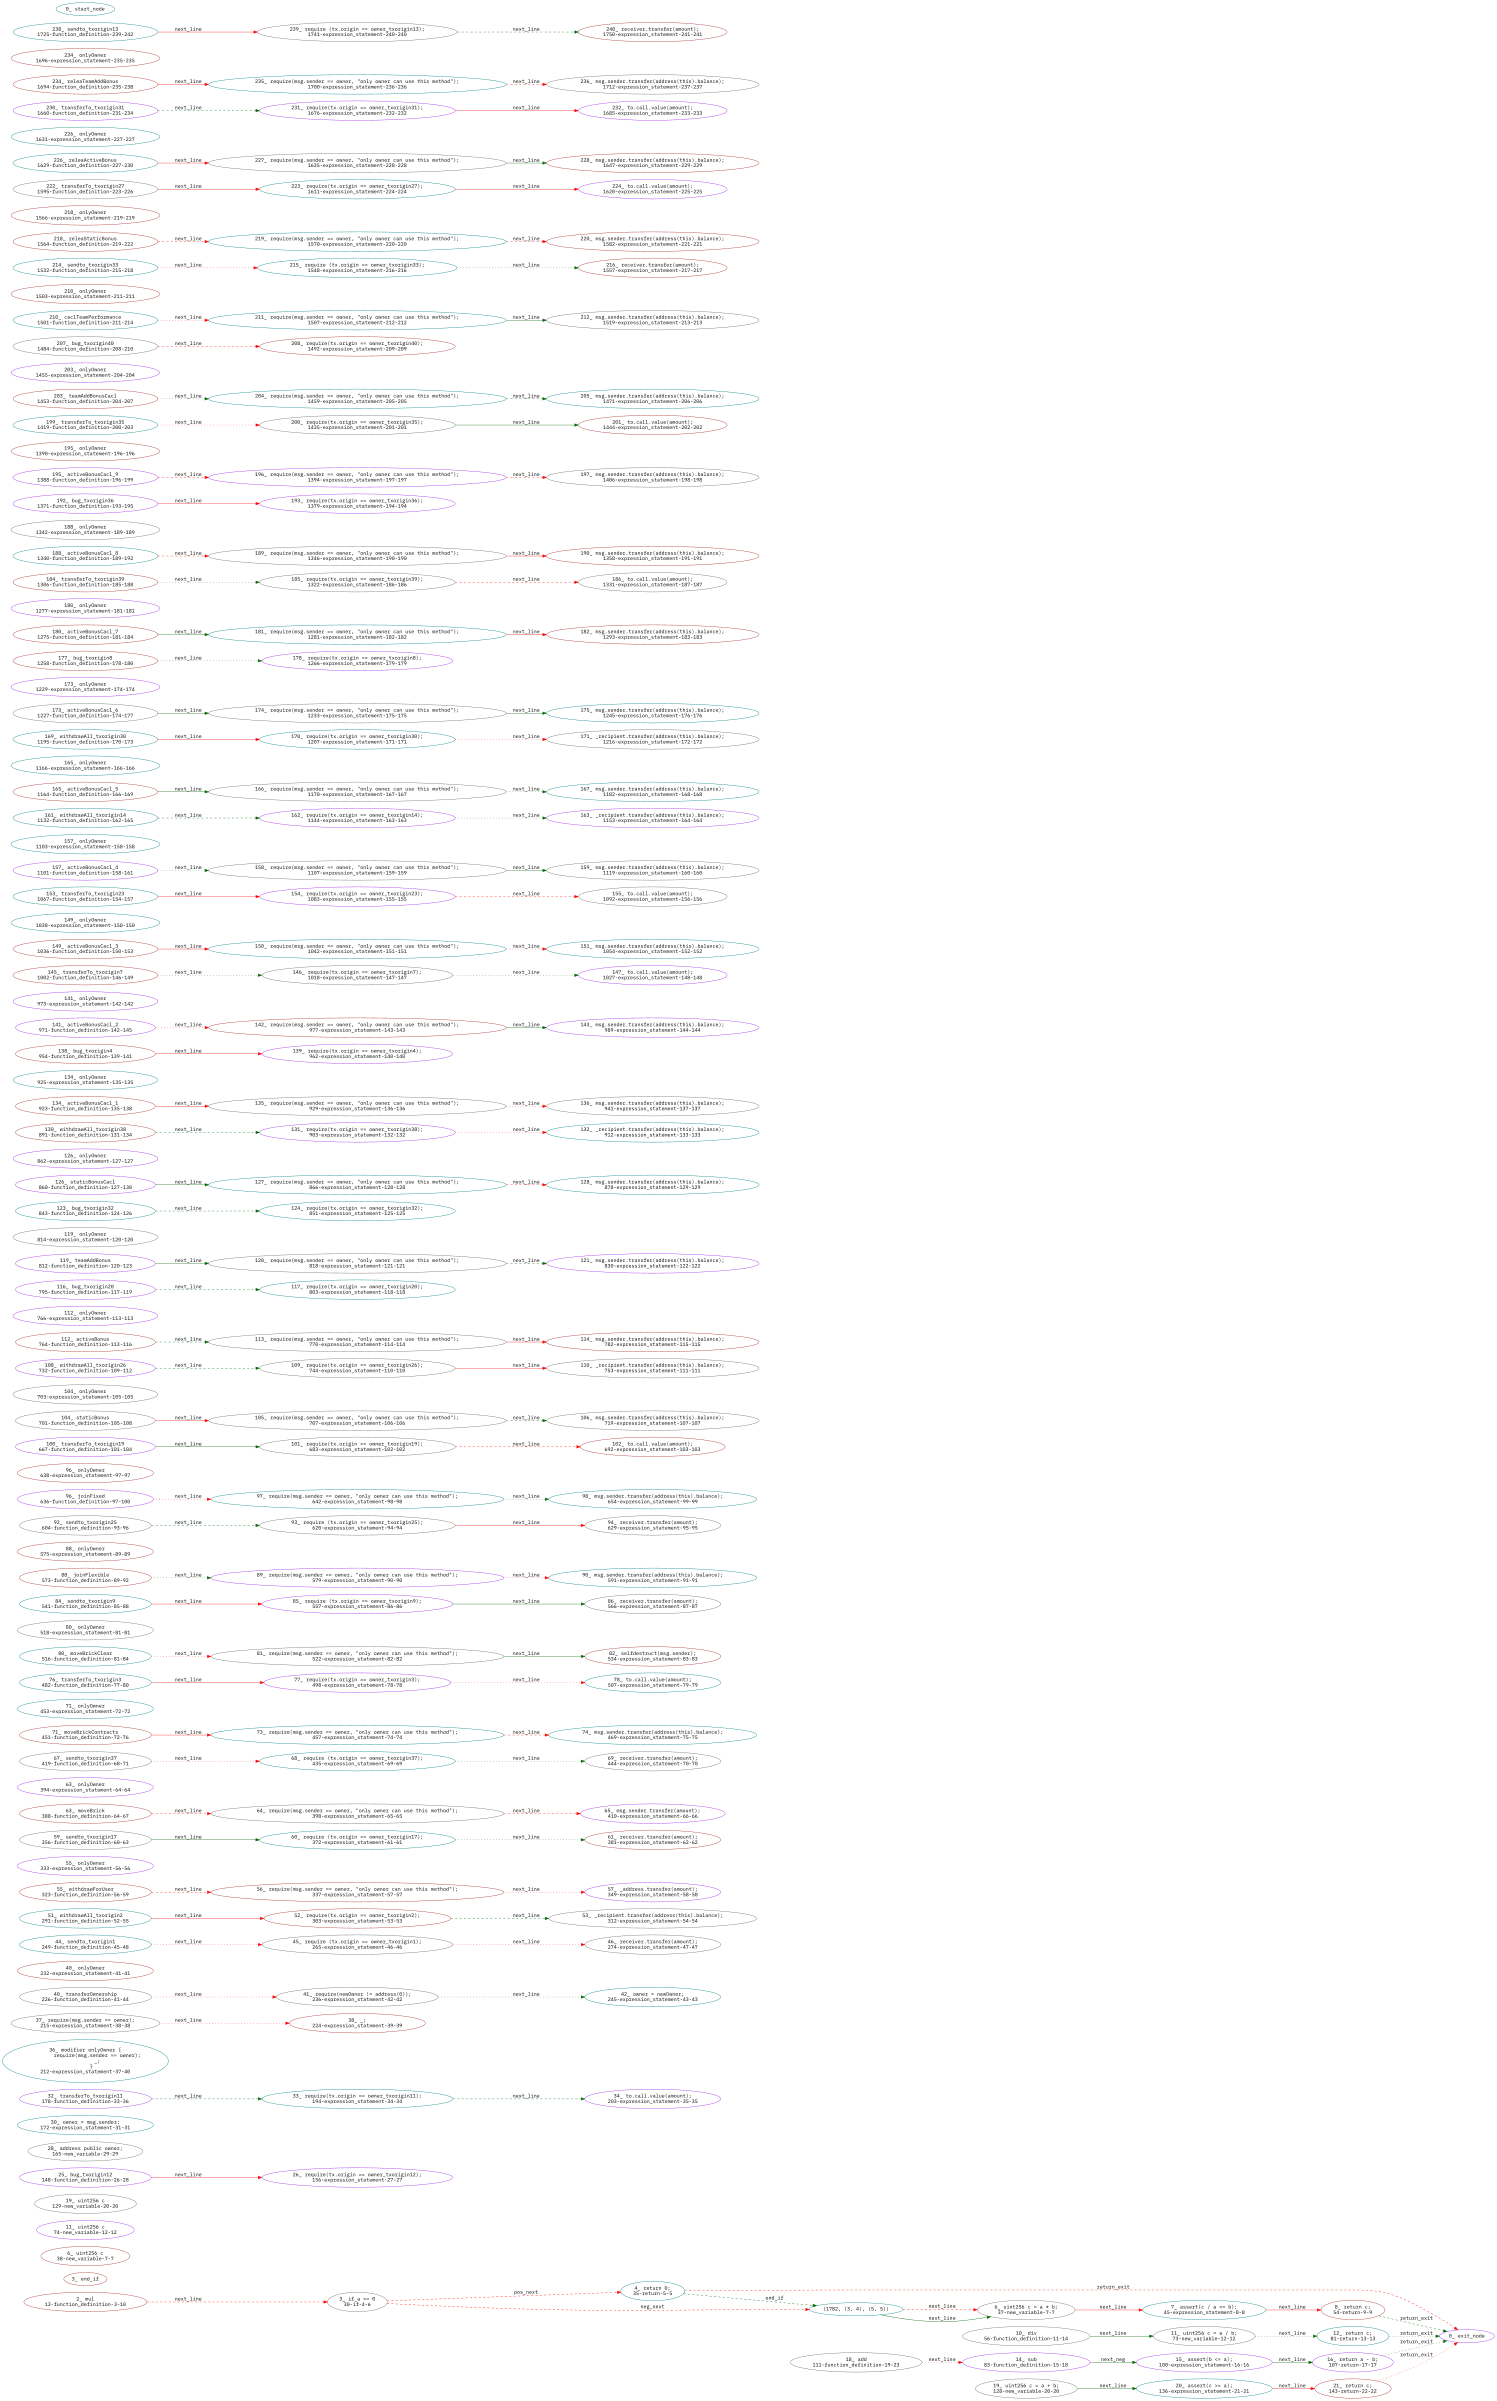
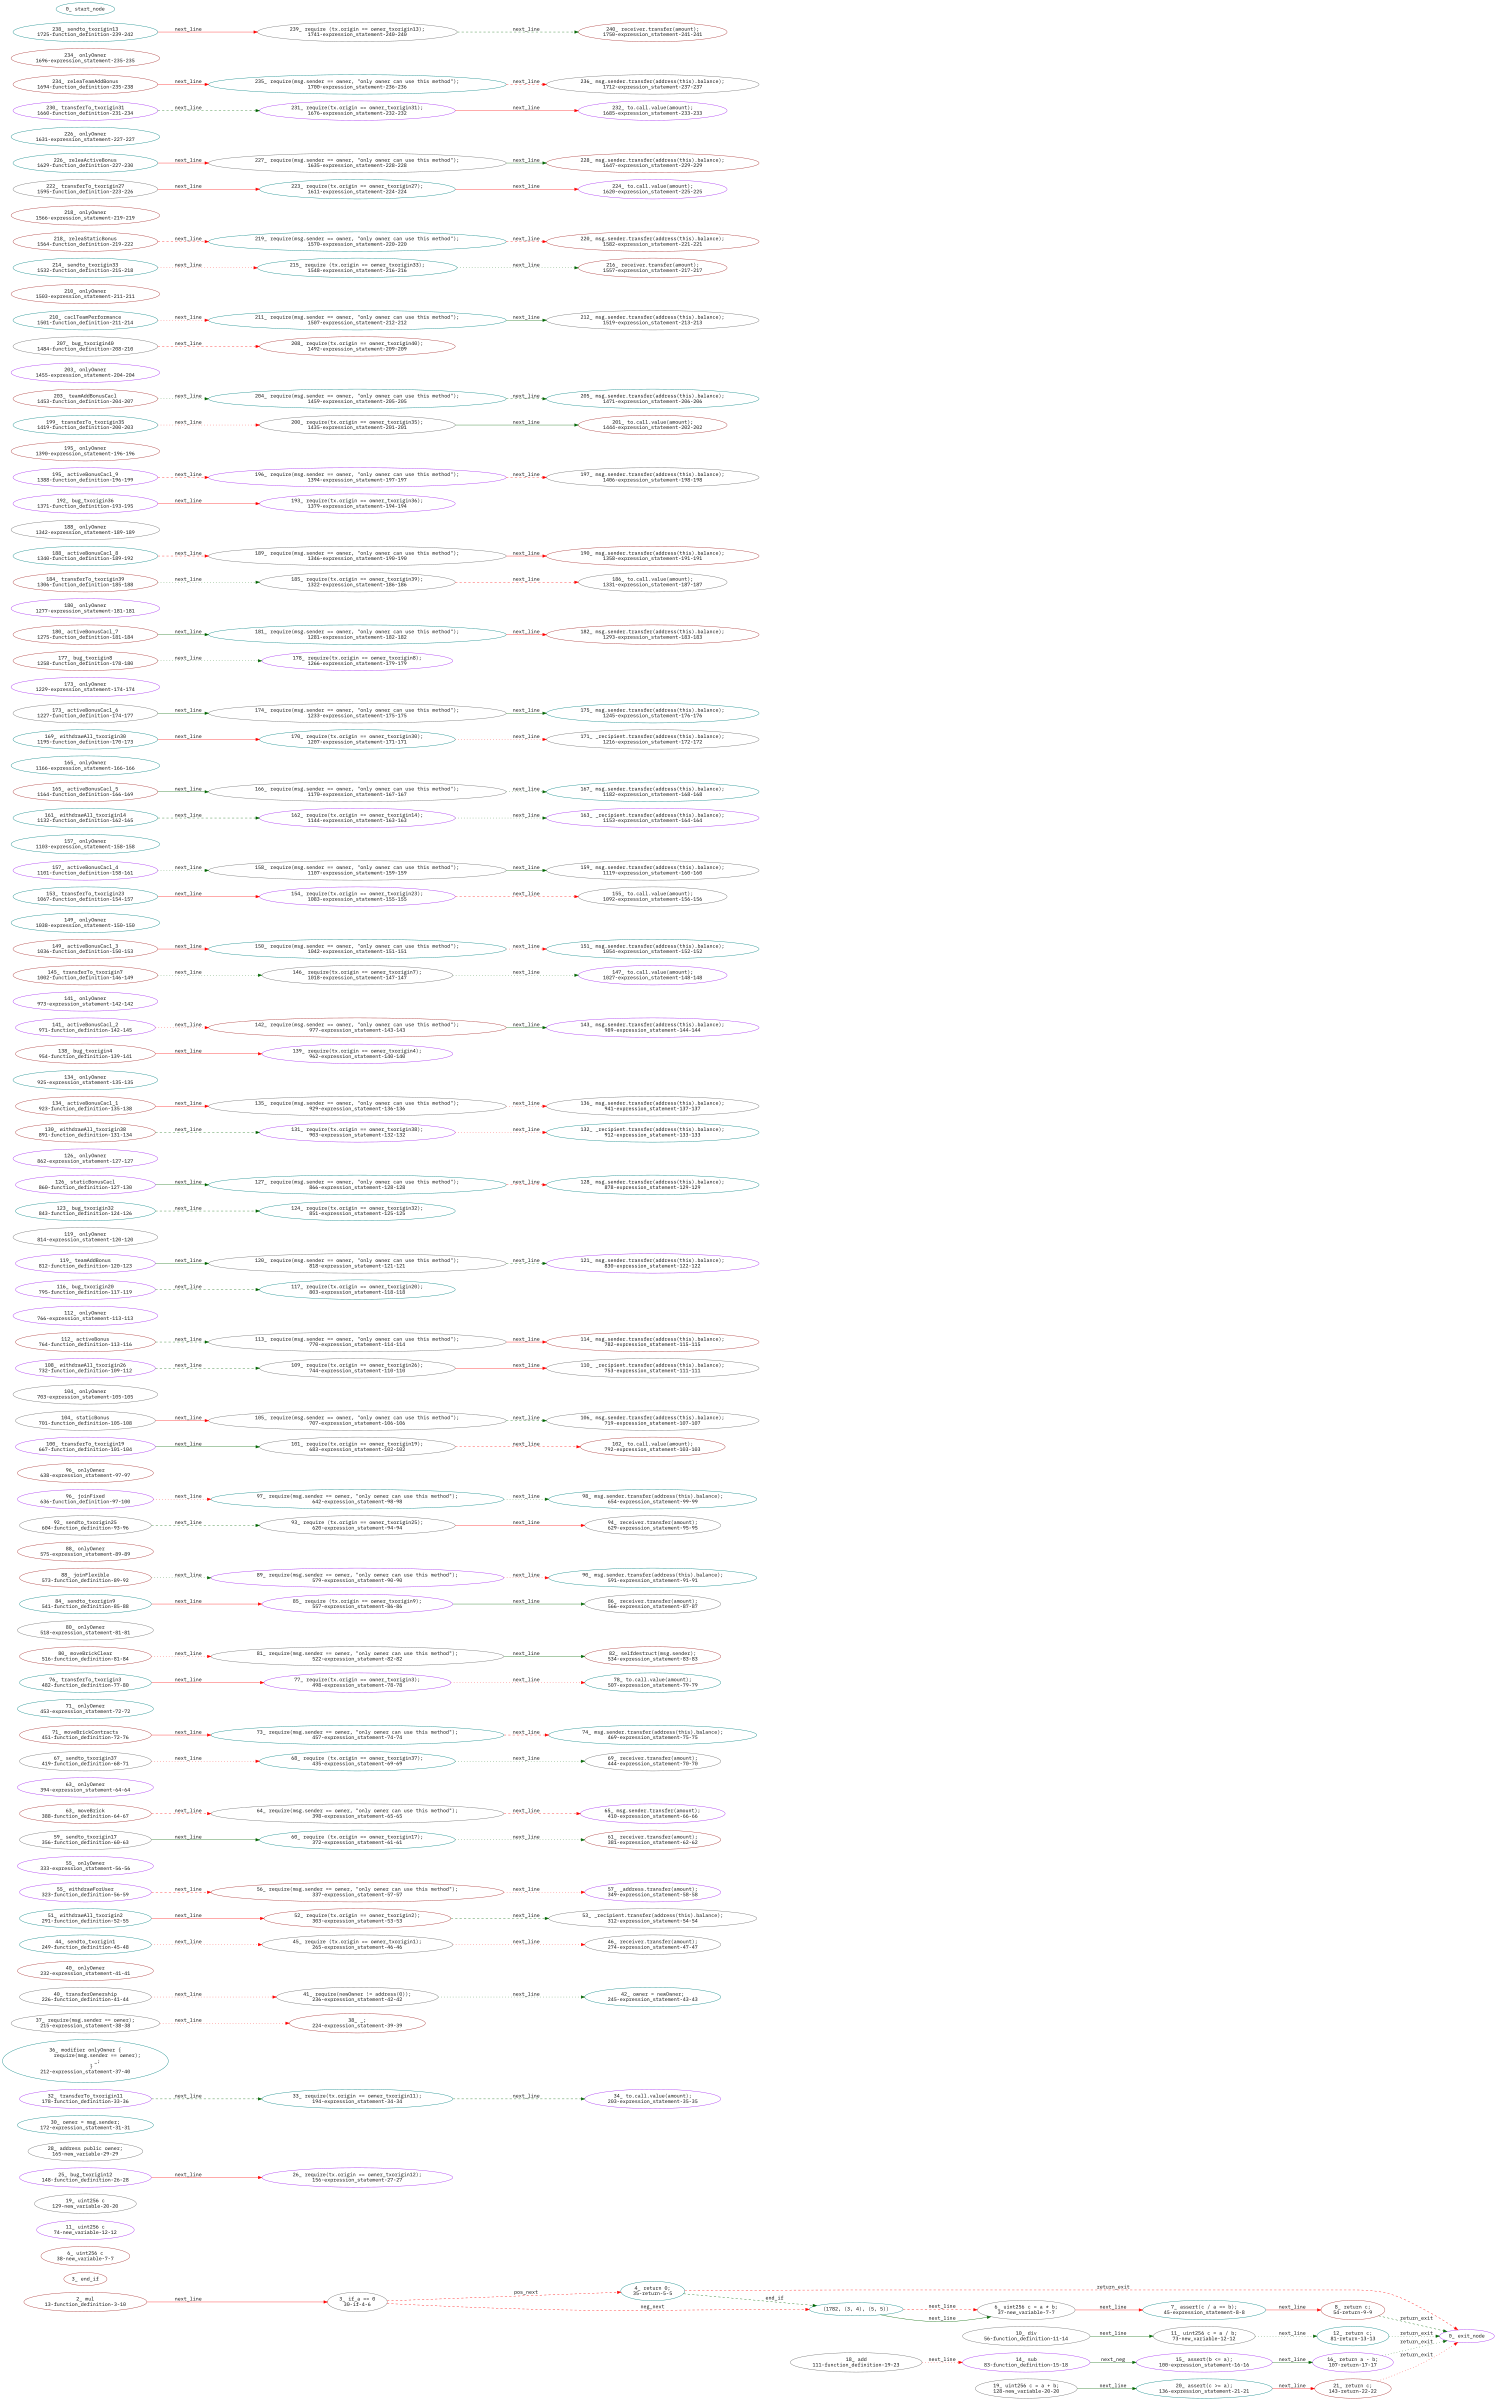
node "102_ to.call.value(amount); 692-expression_statement-103-103": label "102_ to.call.value(amount); 692-expression_statement-103-103" -> "102_ to.call.value(amount); 792-expression_statement-103-103"
node "80_ moveBrickClear 516-function_definition-81-84": color teal -> brown
node "55_ withdrawForUser 323-function_definition-56-59": color brown -> purple
edge "2_ mul 13-function_definition-3-10" -> "3_ if_a == 0 30-if-4-6": style dashed -> solid
